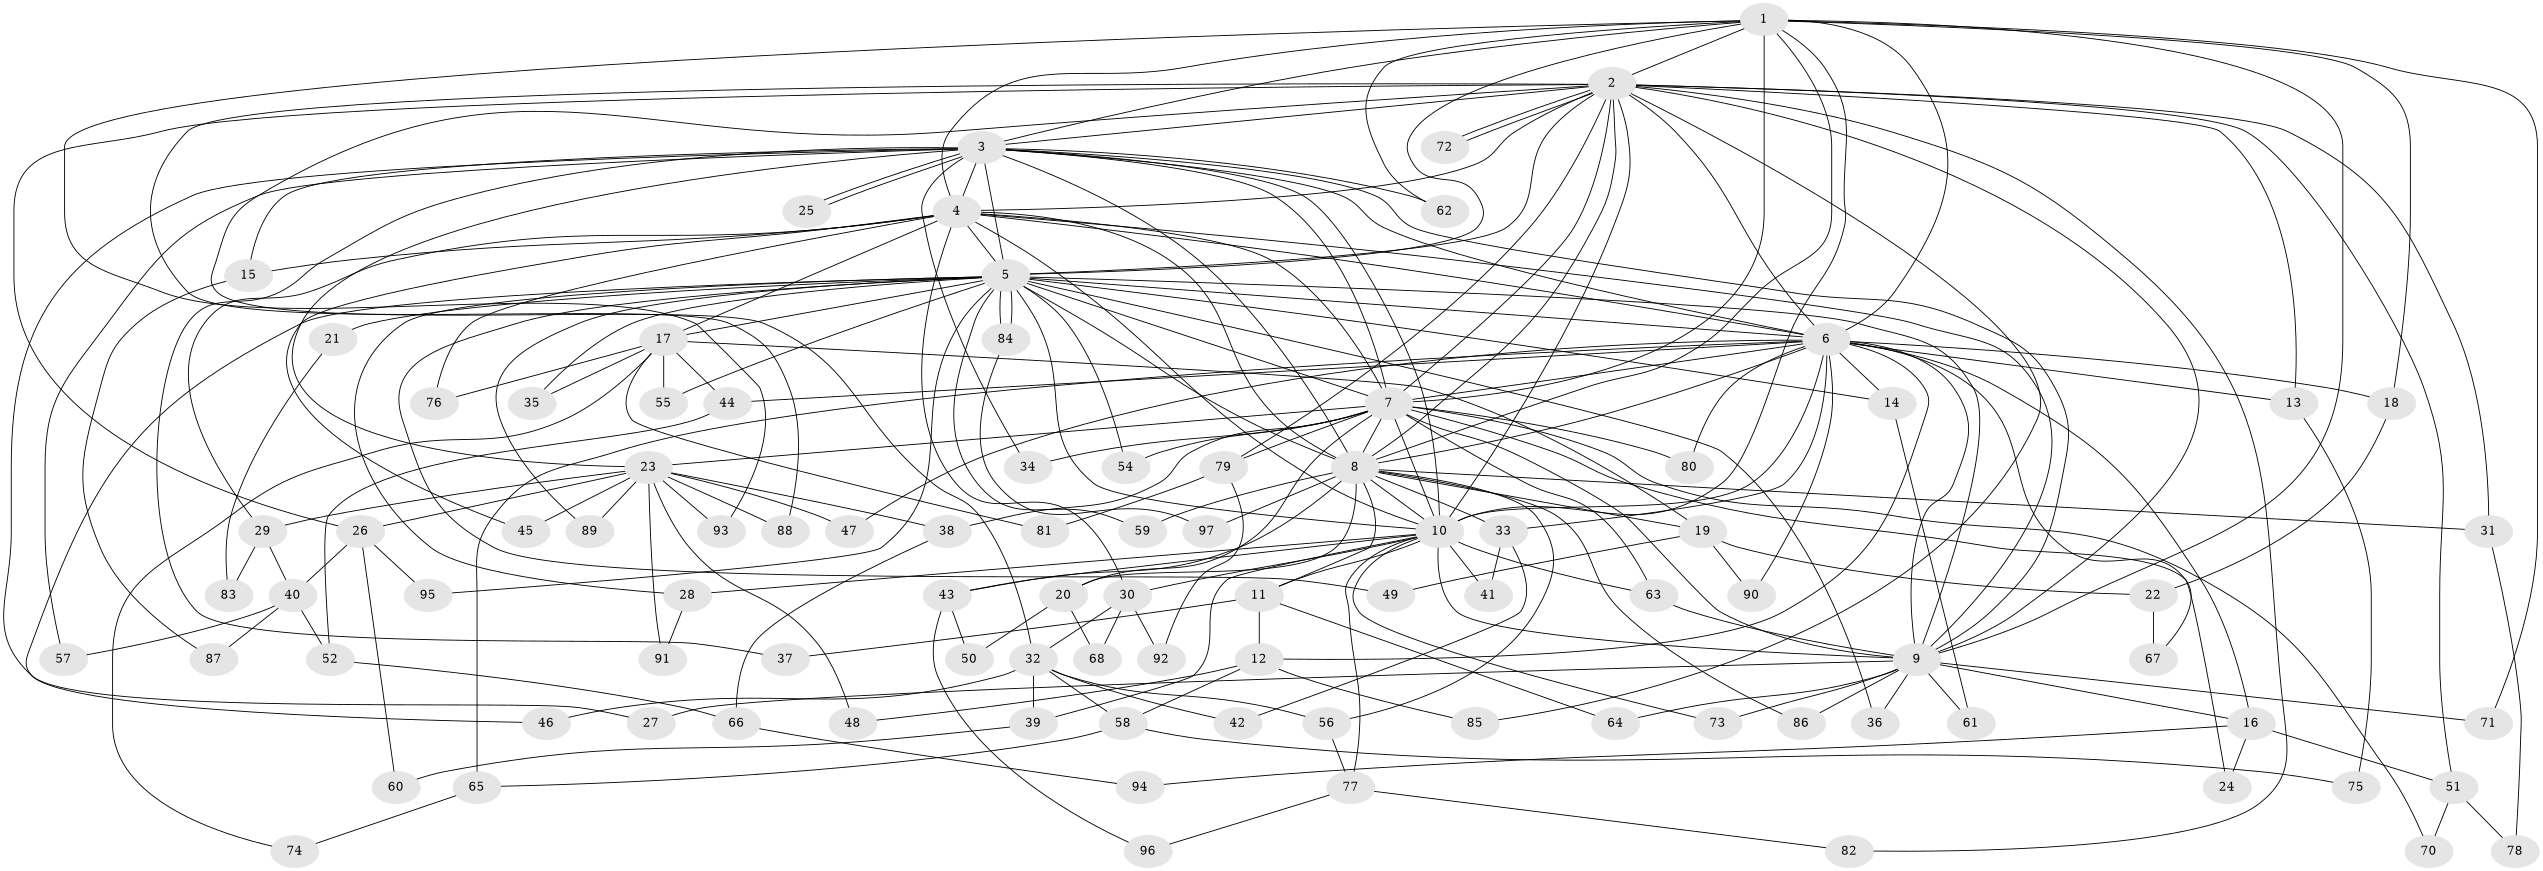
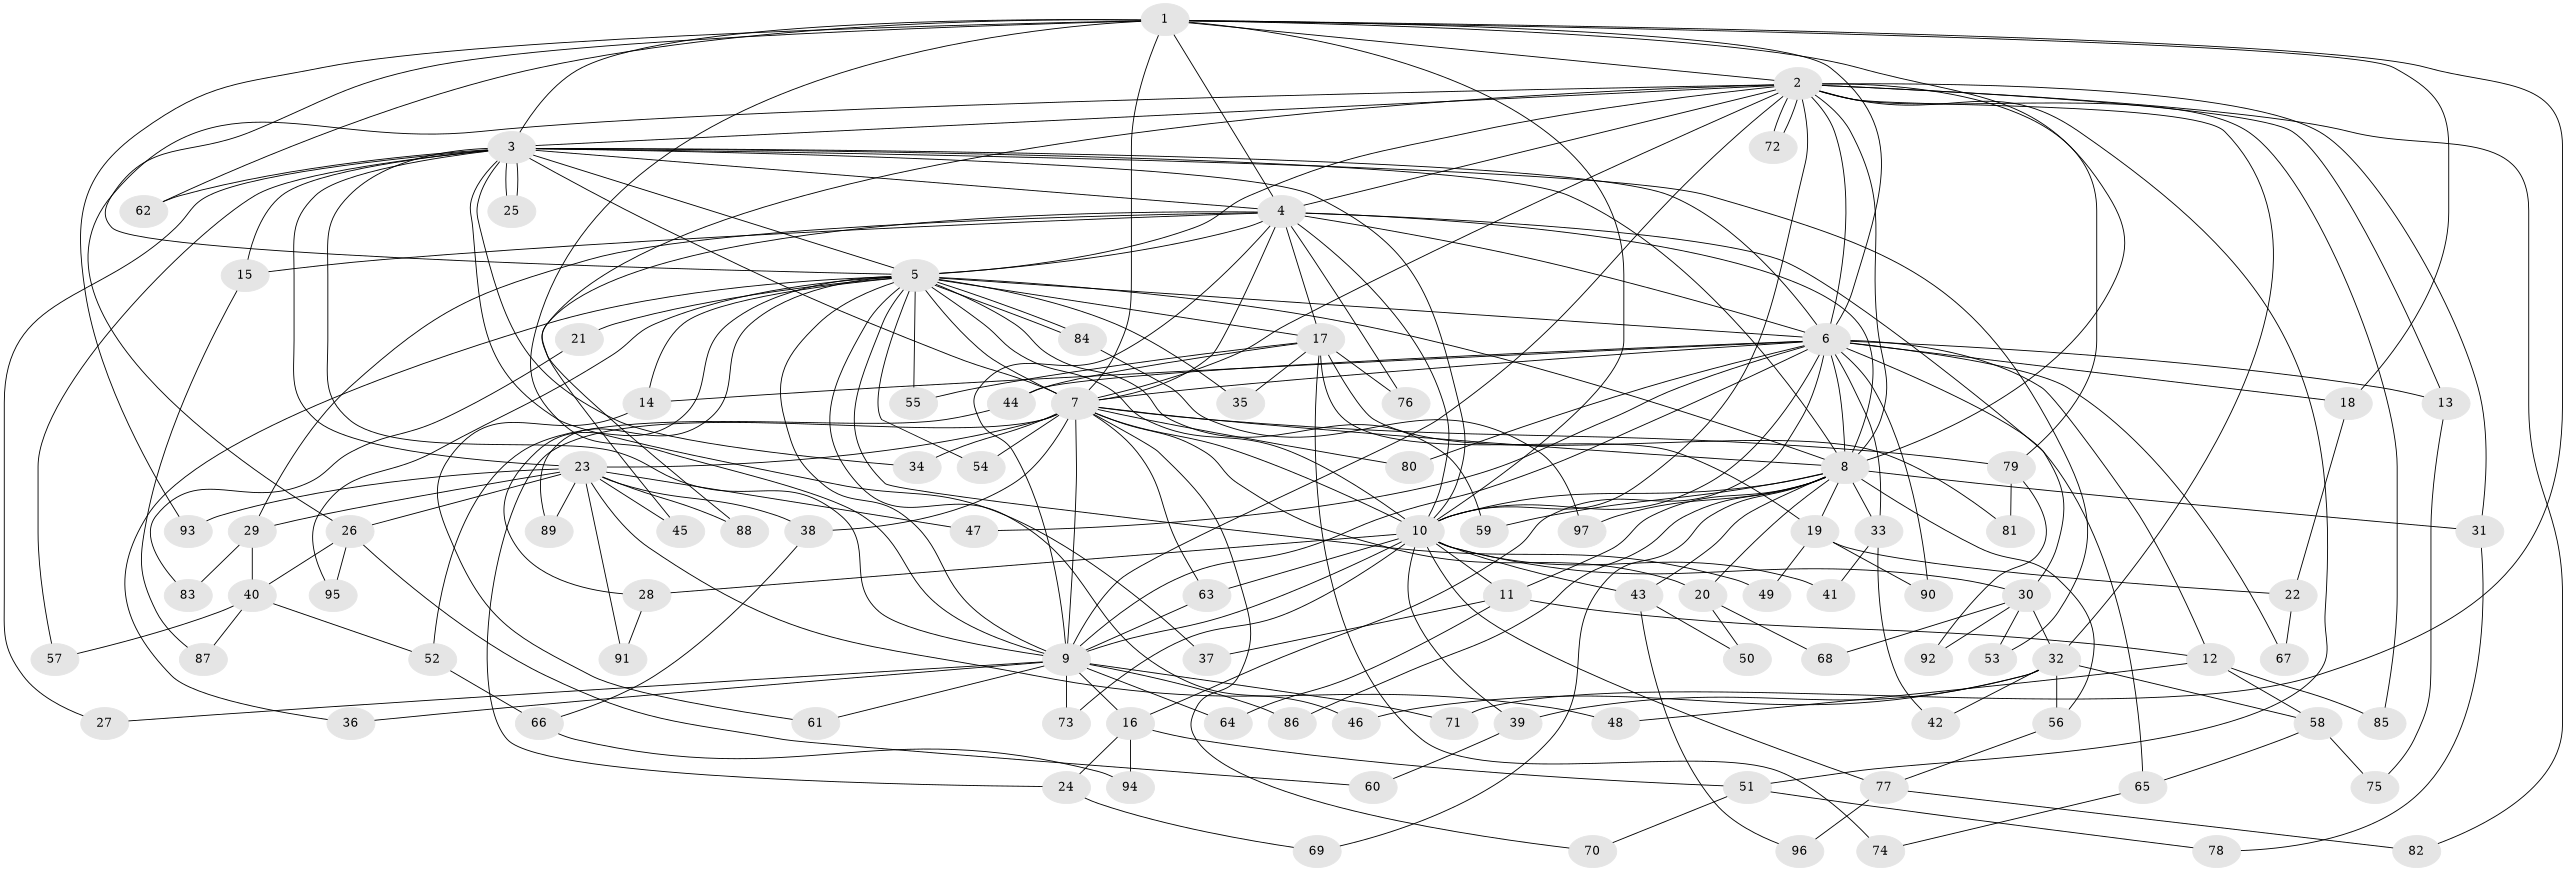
node "53": added
node "69": added
